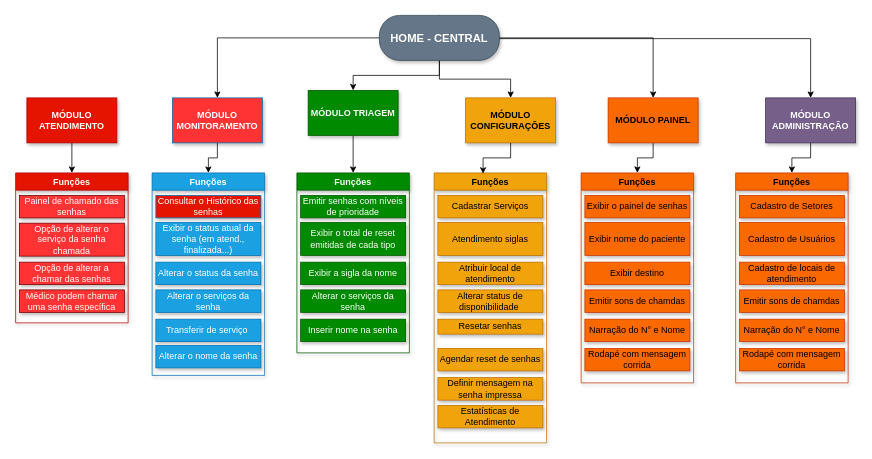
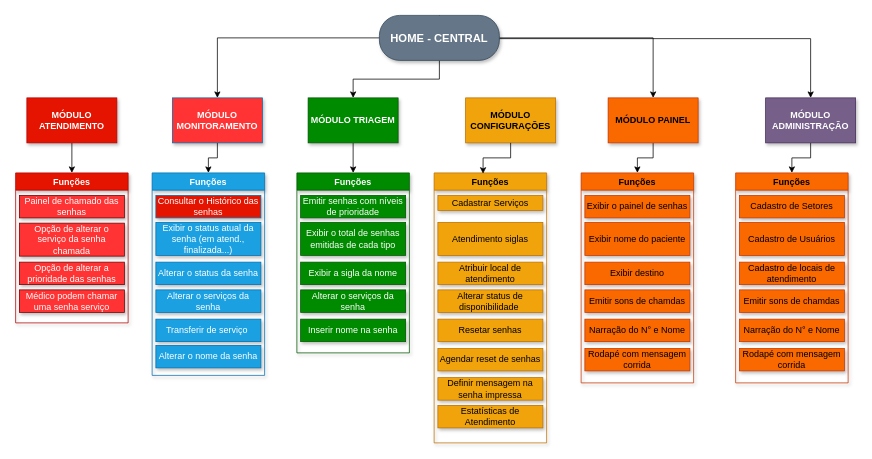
edge "HOME - CENTRAL" -> "MÓDULO CONFIGURAÇÕES": removed
node "MÓDULO TRIAGEM": moved (353, 113) -> (353, 120)
node "Cadastrar Serviços": size 105x23 -> 105x15
node "Exibir o total de reset emitidas de cada tipo": label "Exibir o total de reset emitidas de cada tipo" -> "Exibir o total de senhas emitidas de cada tipo"
node "Opção de alterar a chamar das senhas": label "Opção de alterar a chamar das senhas" -> "Opção de alterar a prioridade das senhas"
node "Médico podem chamar uma senha específica": label "Médico podem chamar uma senha específica" -> "Médico podem chamar uma senha serviço"
node "Resetar senhas": size 105x15 -> 105x23
